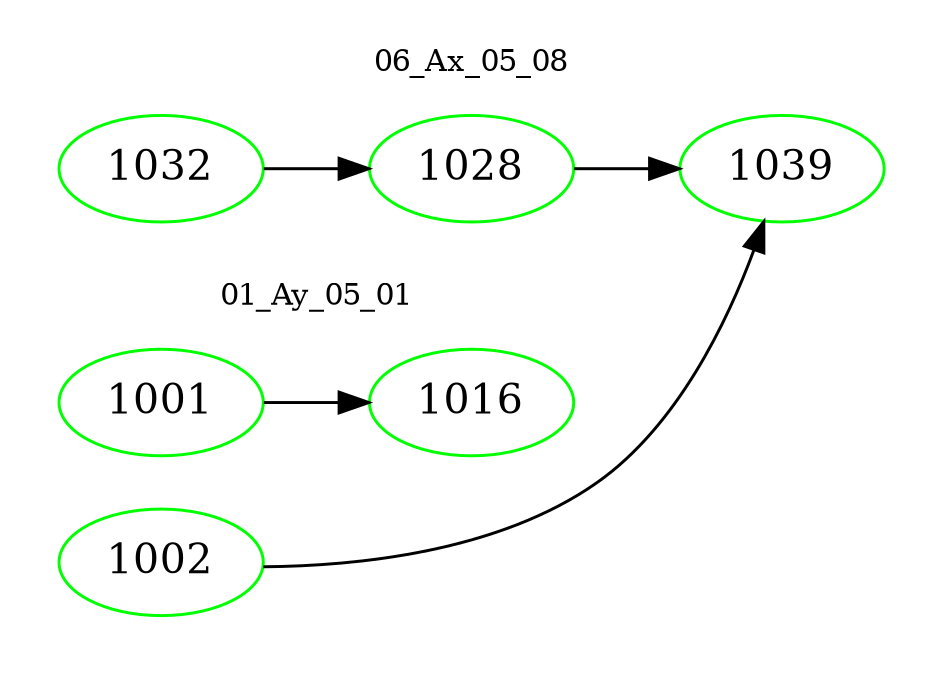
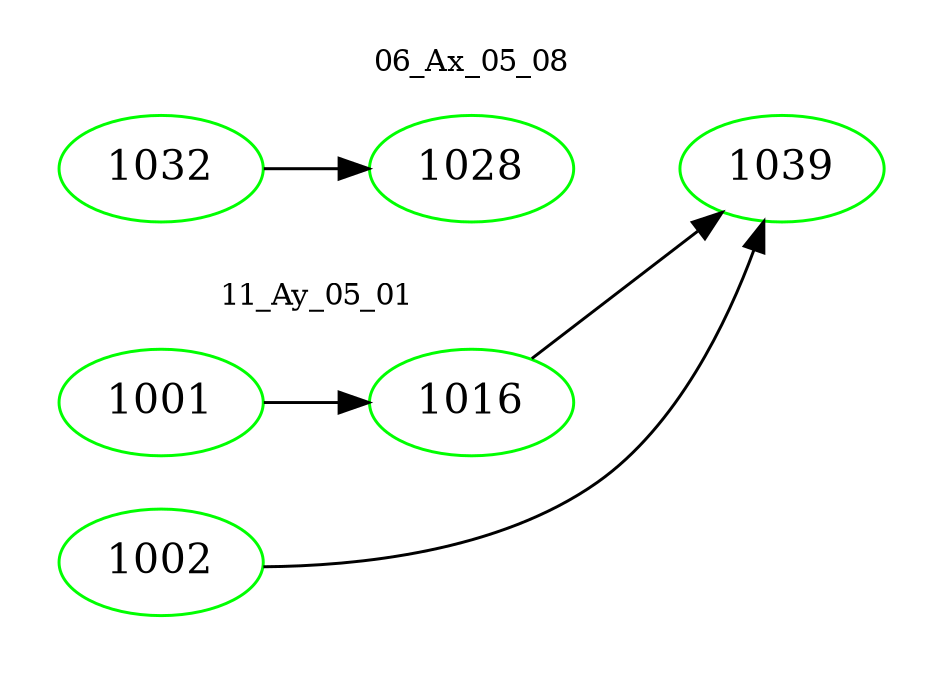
edge "1028" -> "1039": now "1016" -> "1039"
cluster "01_Ay_05_01": label "01_Ay_05_01" -> "11_Ay_05_01"
